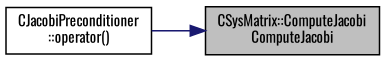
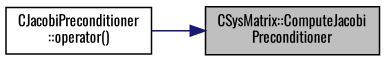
node "CSysMatrix::ComputeJacobi ComputeJacobi": label "CSysMatrix::ComputeJacobi ComputeJacobi" -> "CSysMatrix::ComputeJacobi Preconditioner"
